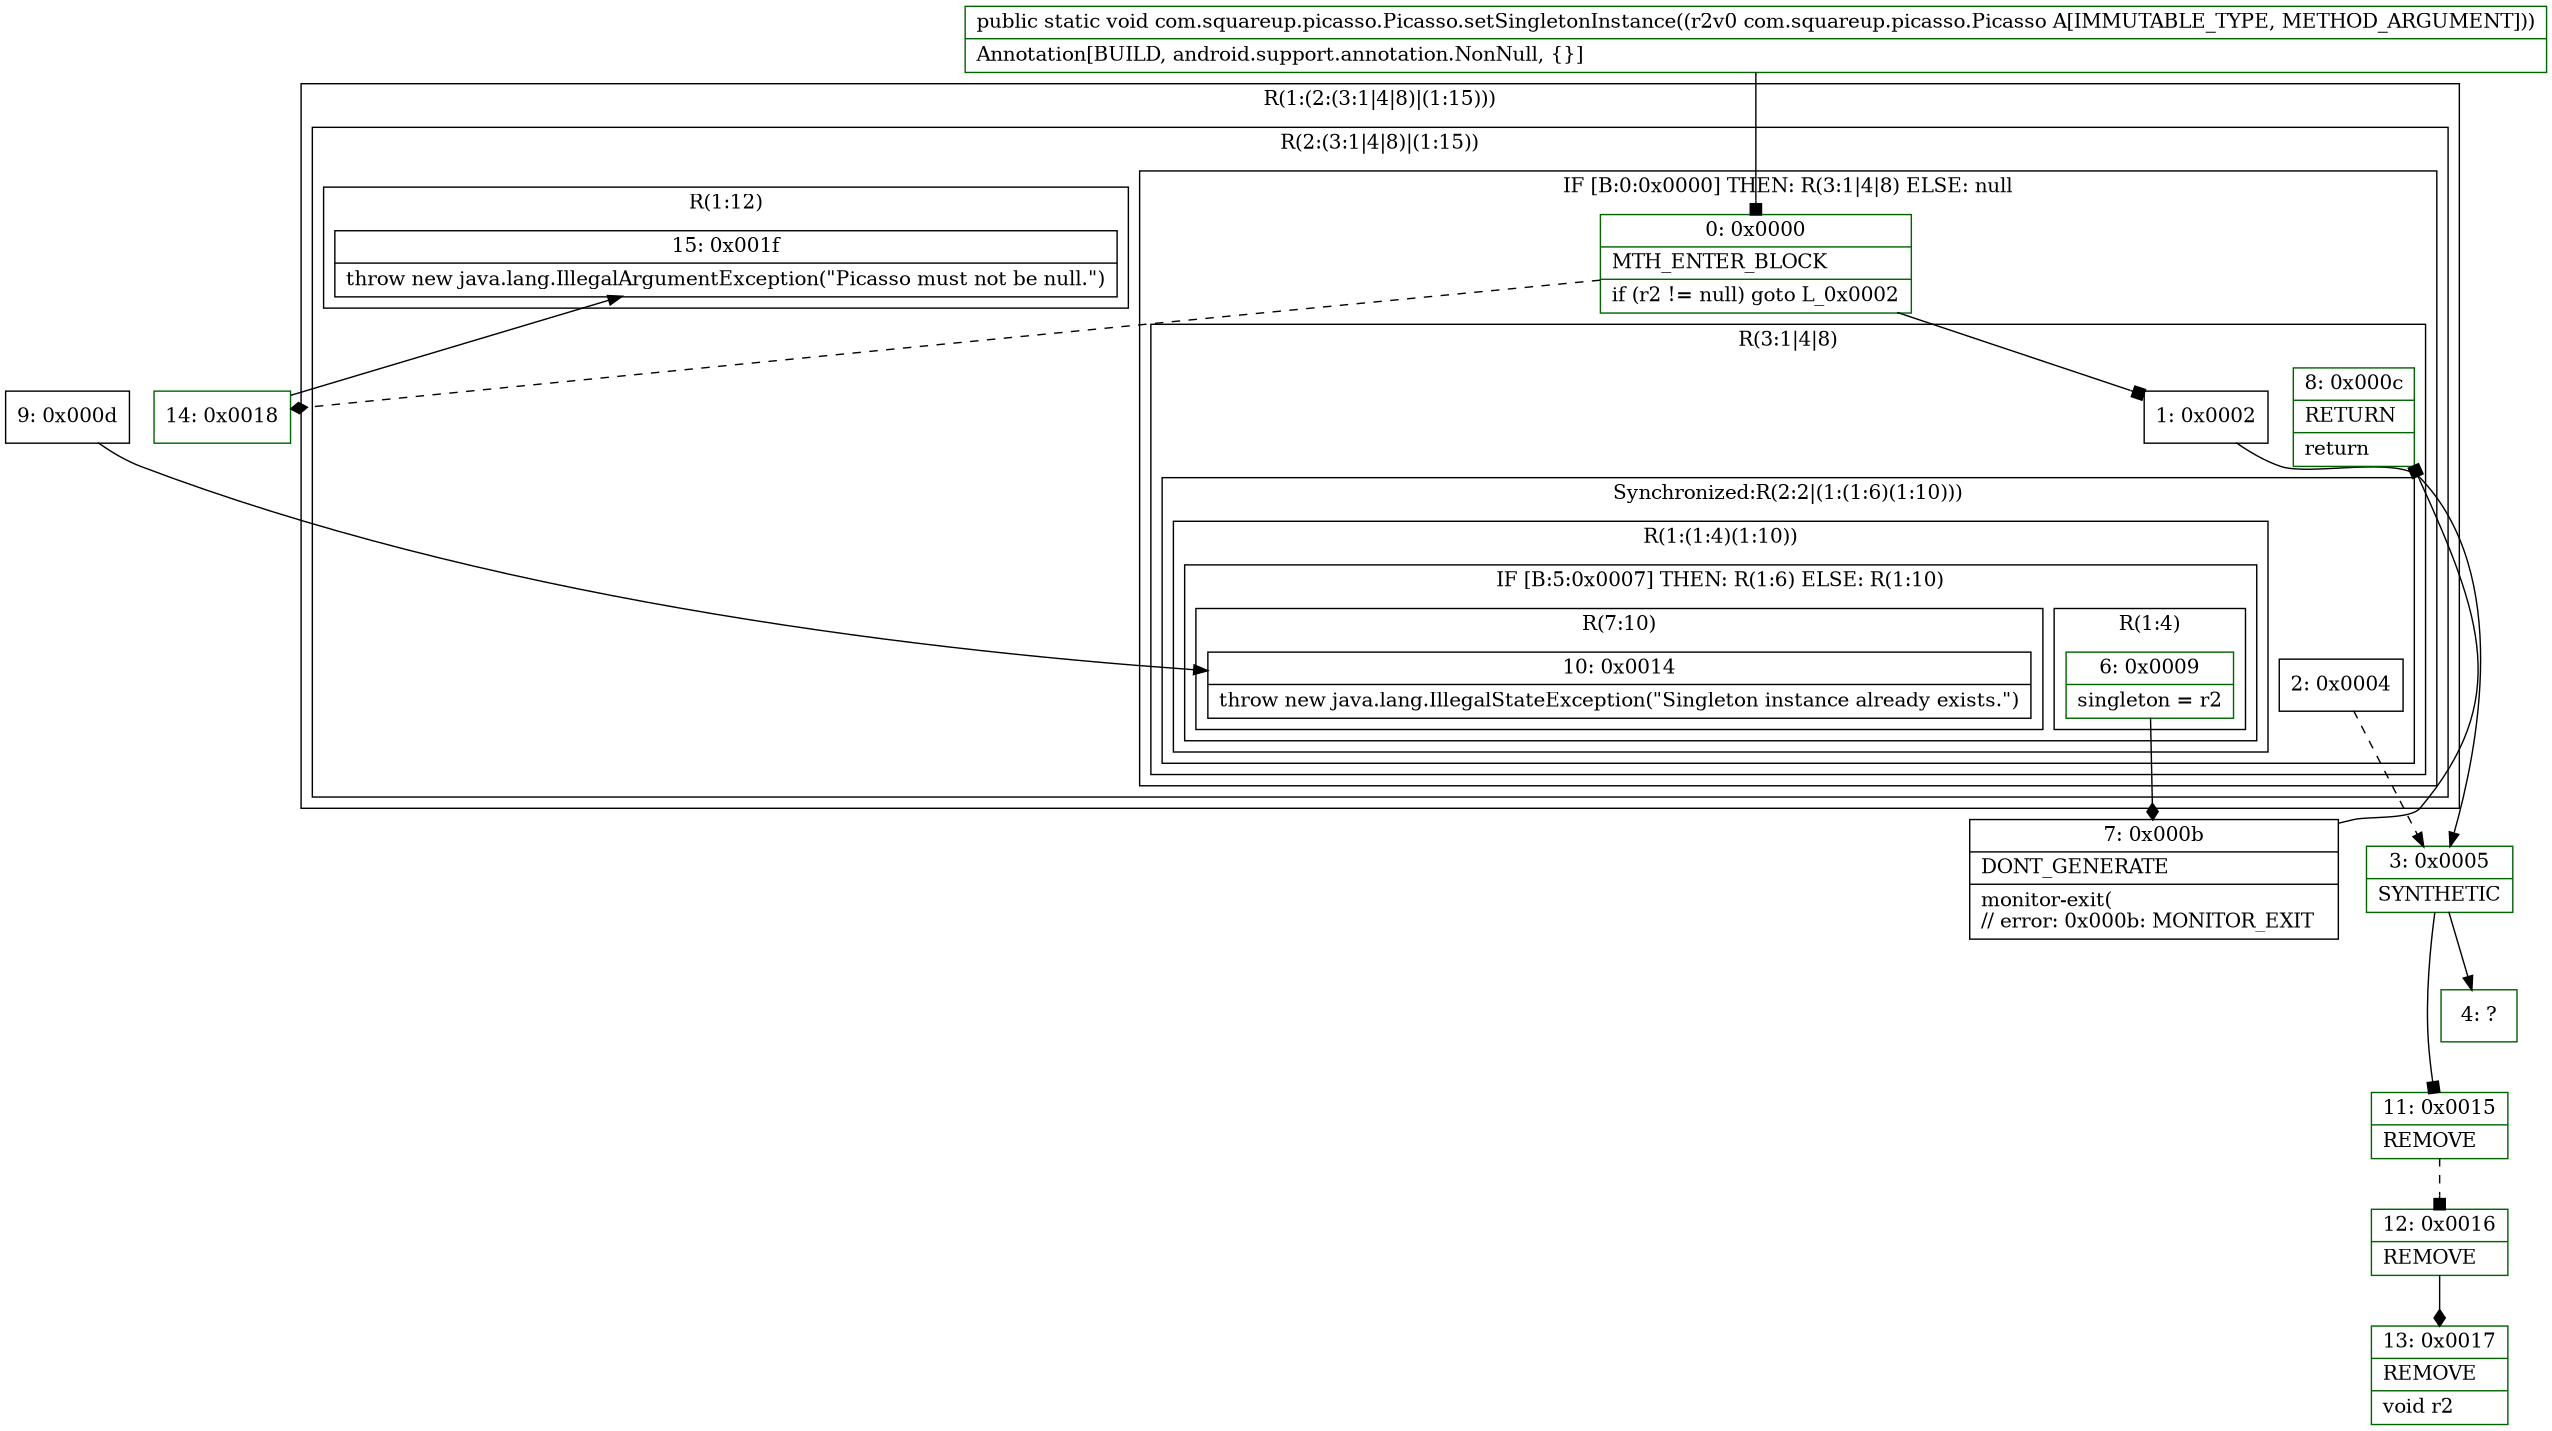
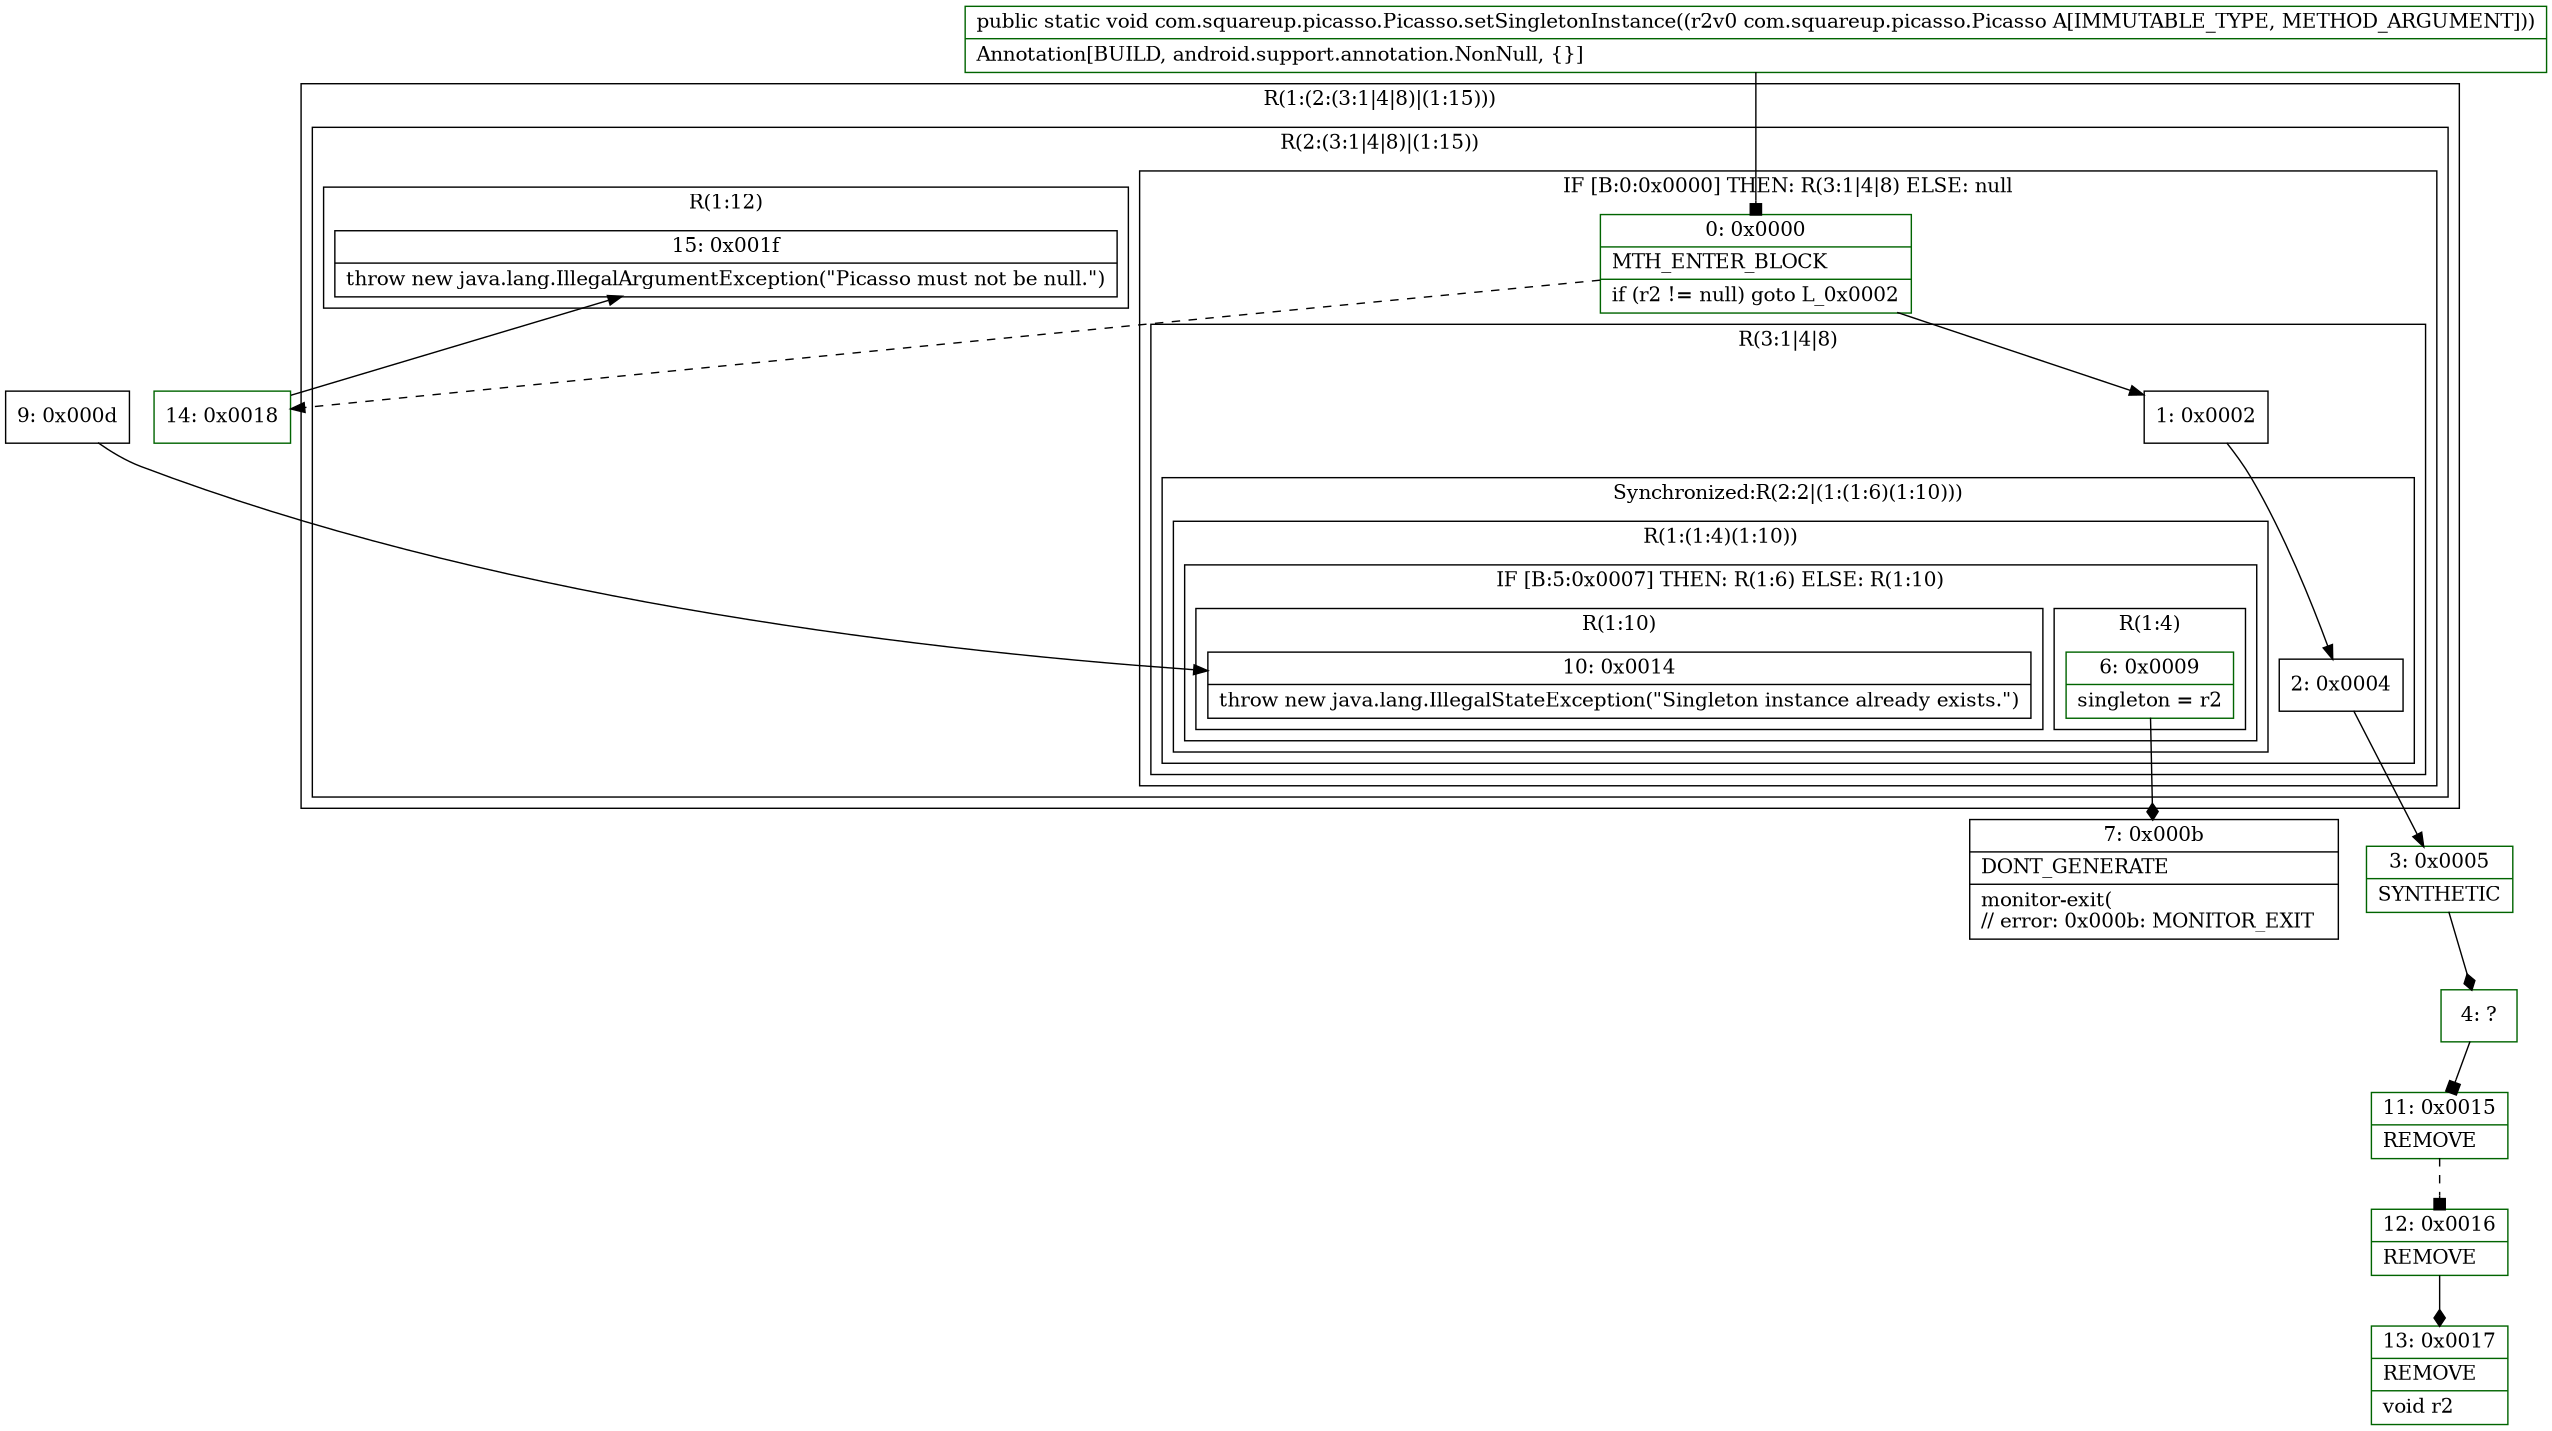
edge "0: 0x0000" -> "14: 0x0018": arrowhead diamond -> normal
edge "0: 0x0000" -> "1: 0x0002": arrowhead box -> normal
node "8: 0x000c": removed
edge "1: 0x0002" -> "3: 0x0005": now "1: 0x0002" -> "2: 0x0004"
cluster "R(7:10)": label "R(7:10)" -> "R(1:10)"
edge "2: 0x0004" -> "3: 0x0005": style dashed -> solid
edge "3: 0x0005" -> "4: ?": arrowhead normal -> diamond
edge "3: 0x0005" -> "11: 0x0015": now "4: ?" -> "11: 0x0015"
